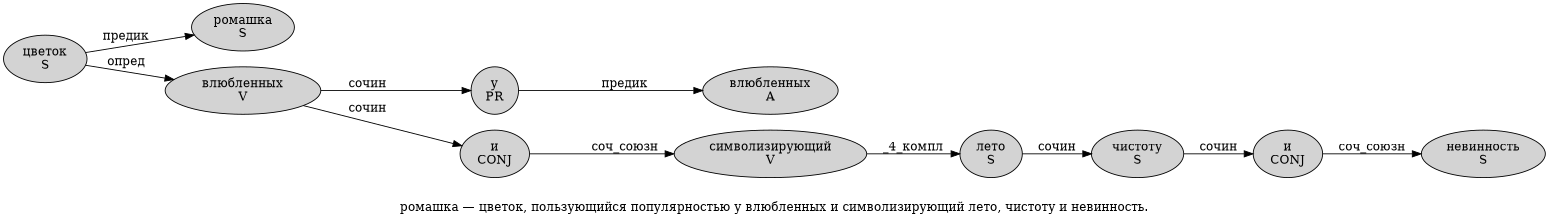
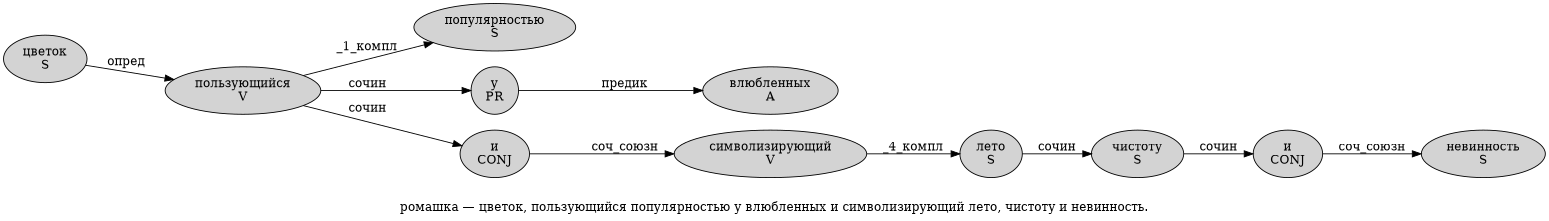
node "ромашка S": removed
node "популярностью S": added
node "влюбленных V": label "влюбленных V" -> "пользующийся V"
